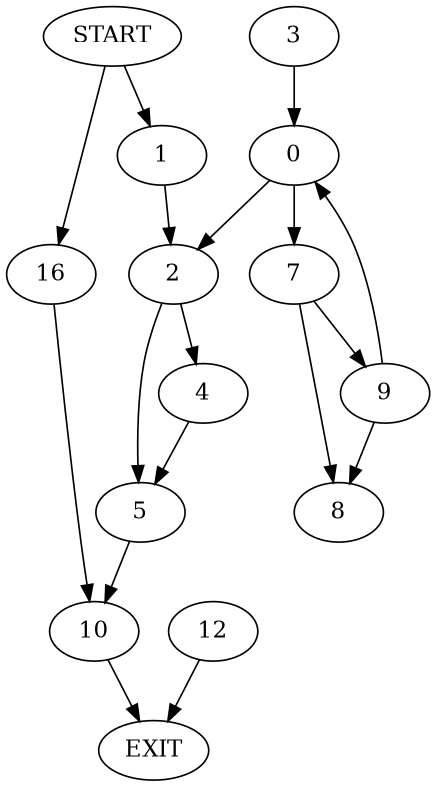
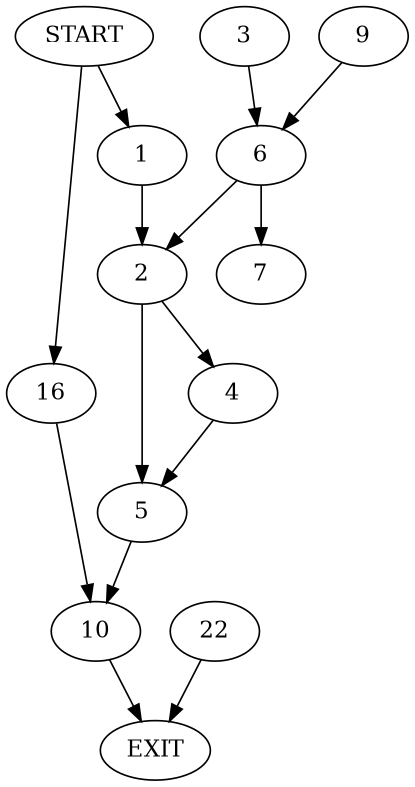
node "0": label "0" -> "6"
edge "7" -> "9": removed
node "8": removed
node "12": label "12" -> "22"
